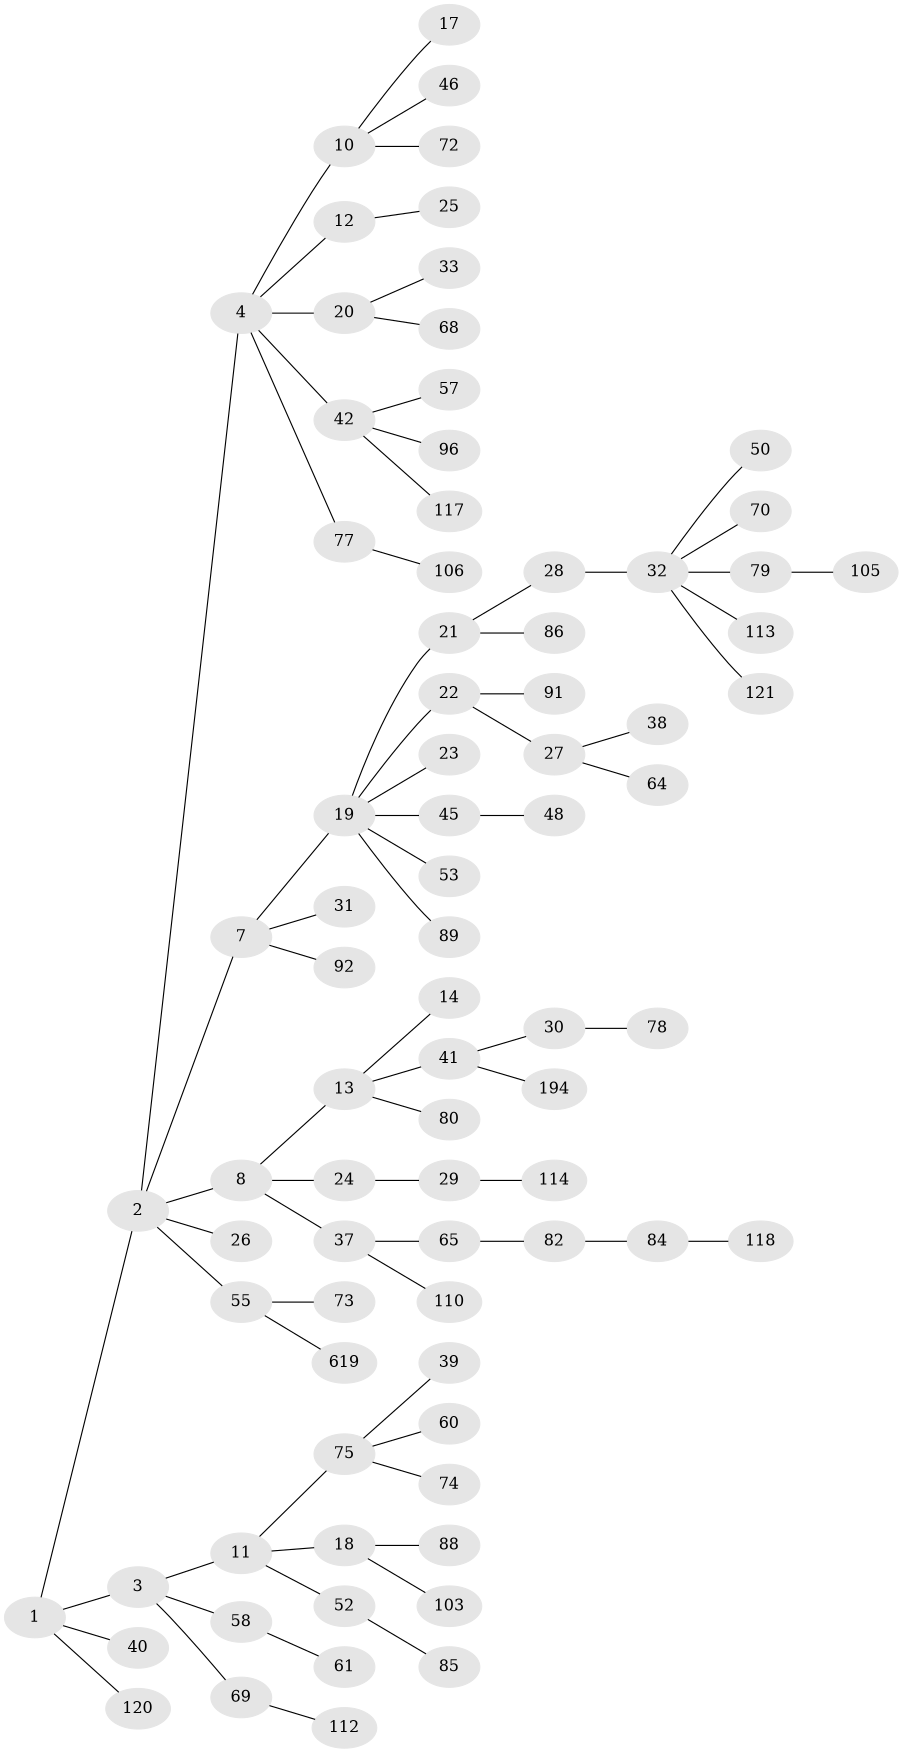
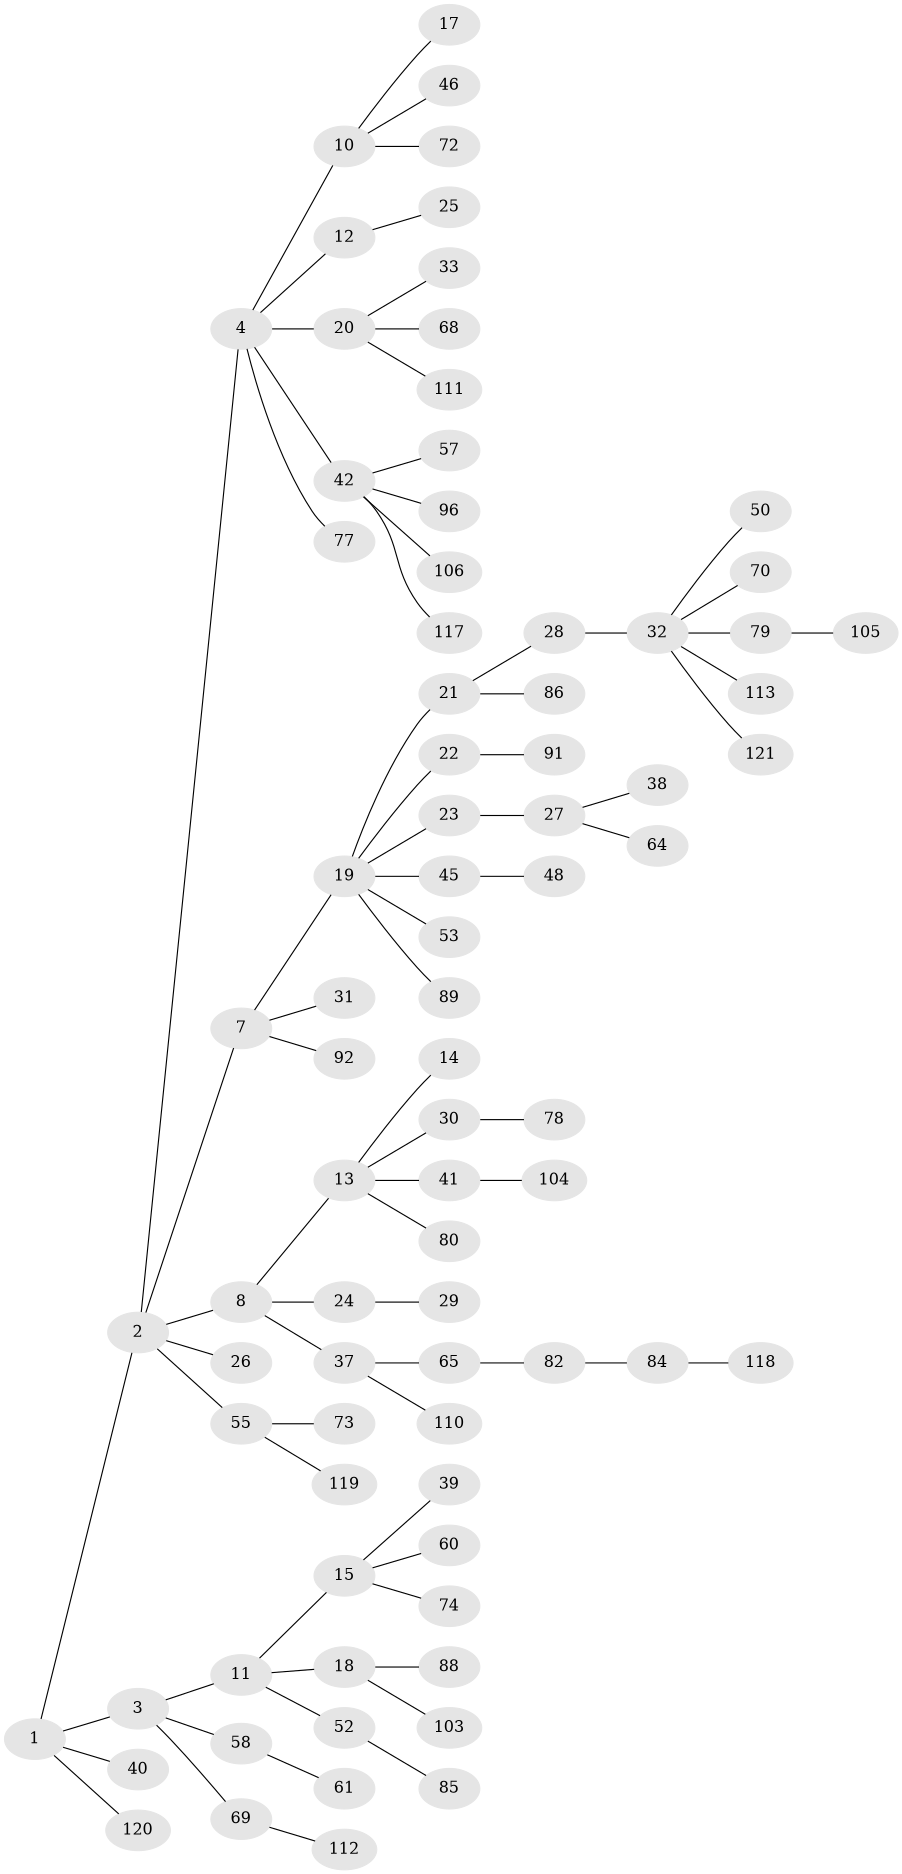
node "111": added
edge "77" -- "106": now "42" -- "106"
edge "22" -- "27": now "23" -- "27"
edge "30" -- "41": now "30" -- "13"
node "194": label "194" -> "104"
node "114": removed
node "619": label "619" -> "119"
node "75": label "75" -> "15"
